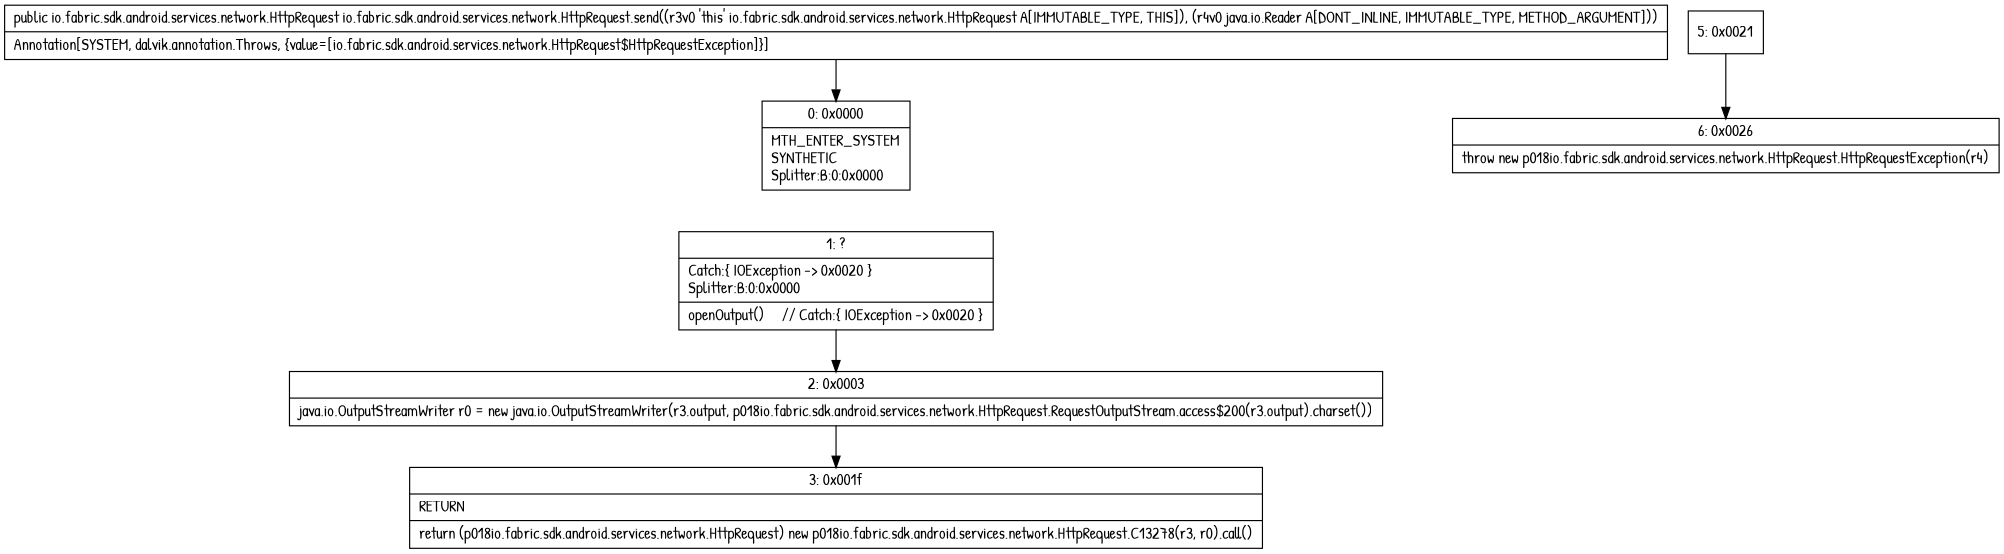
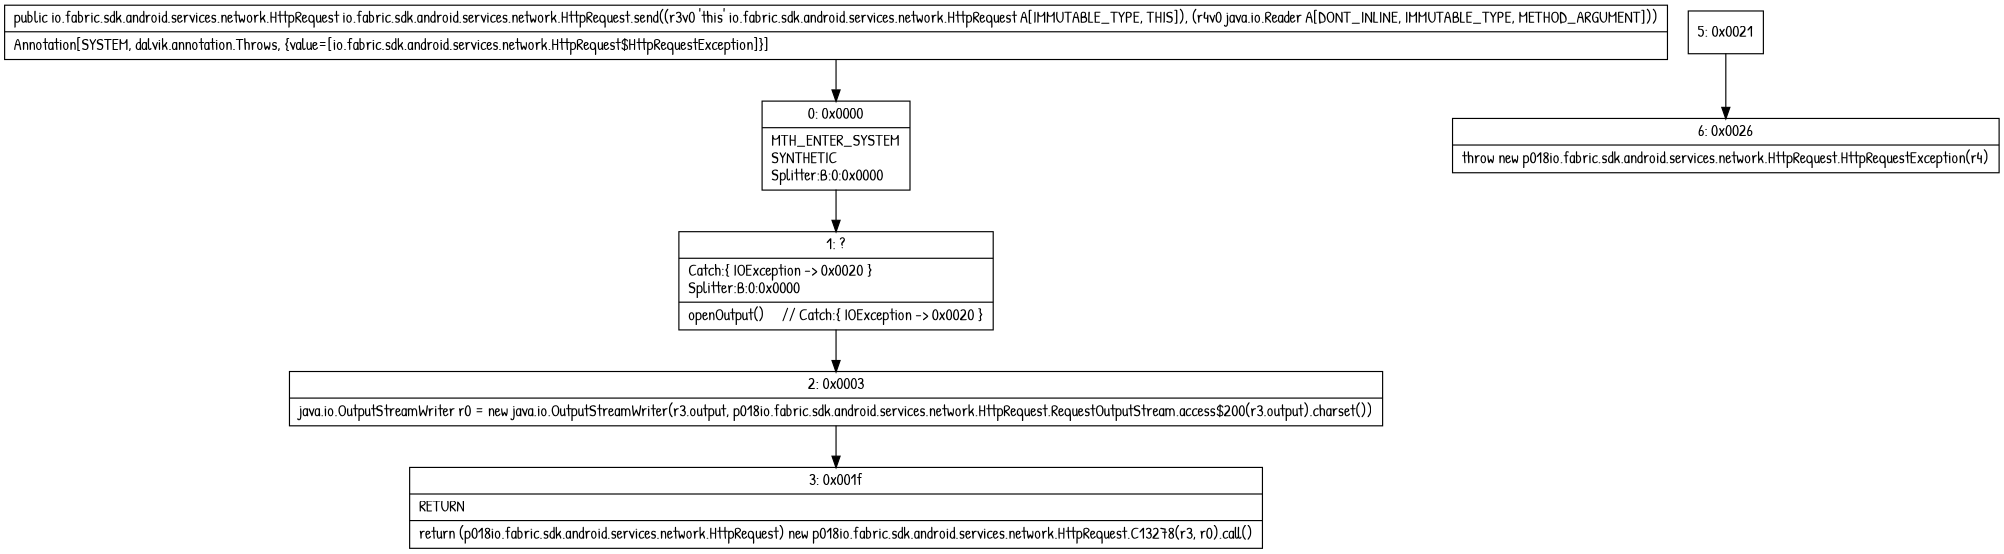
edge "0: 0x0000" -> "1: ?": added
